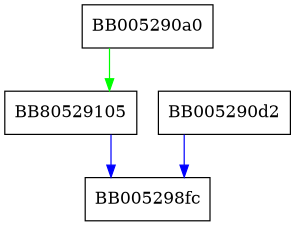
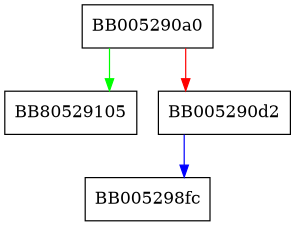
edge "BB005290a0" -> "BB005290d2": added
edge "BB80529105" -> "BB005298fc": removed
